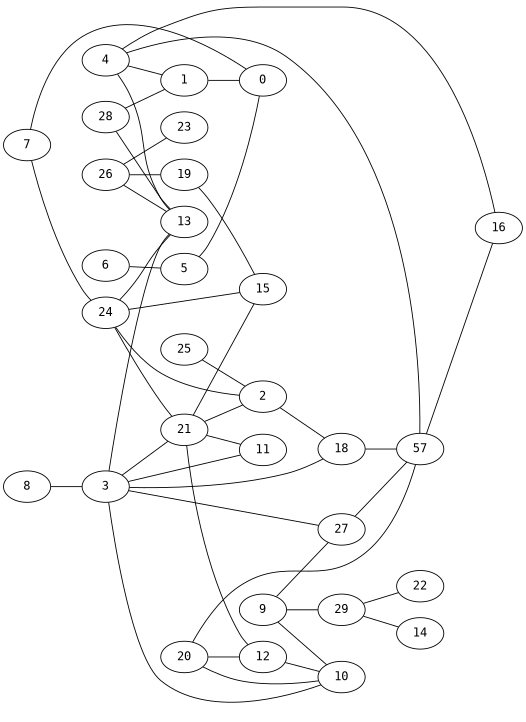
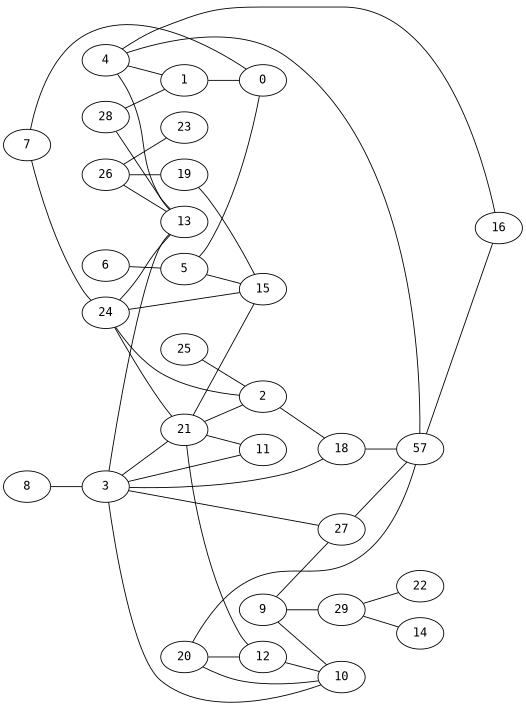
edge "5" -- "15": added
